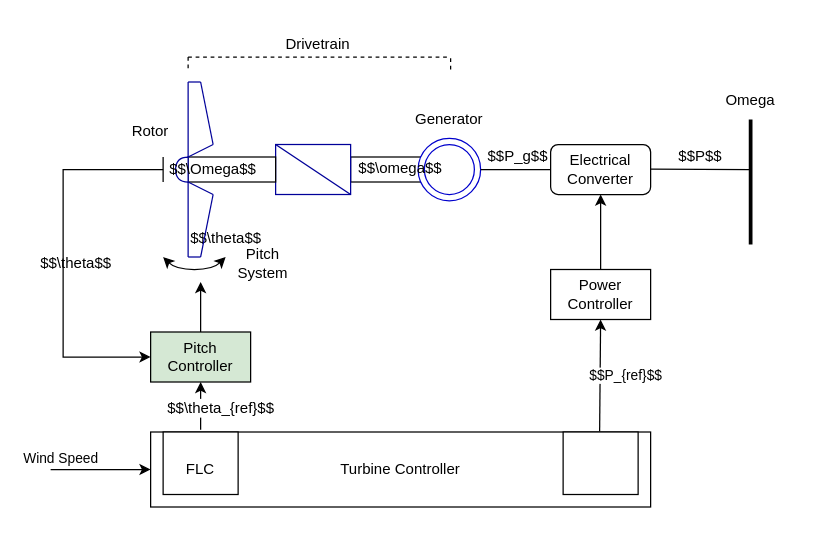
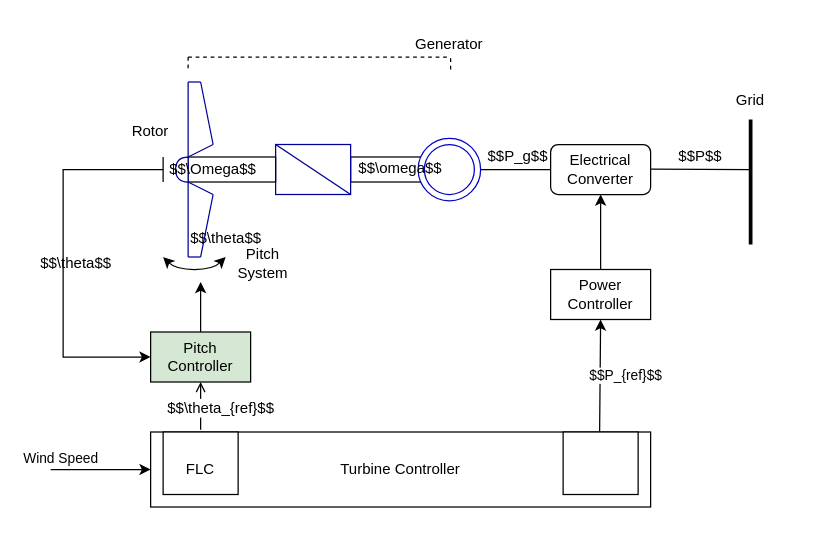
node "Drivetrain": removed
node "Omega": label "Omega" -> "Grid"
node "Generator": moved (449, 119) -> (449, 44)
edge "Turbine Controller" -> "Pitch Controller": arrowhead classic -> open
